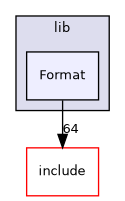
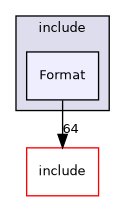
cluster "lib": label "lib" -> "include"
